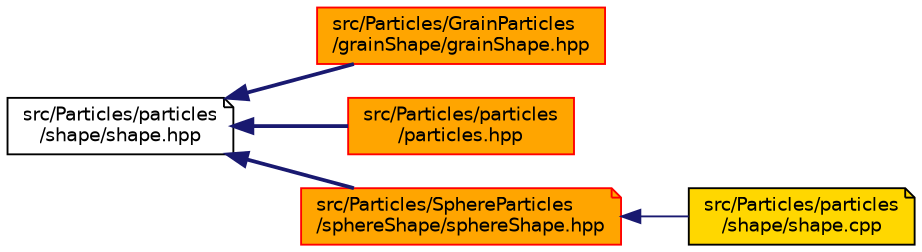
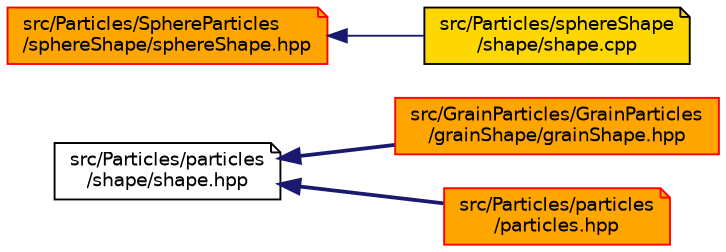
node "src/Particles/GrainParticles /grainShape/grainShape.hpp": label "src/Particles/GrainParticles /grainShape/grainShape.hpp" -> "src/GrainParticles/GrainParticles /grainShape/grainShape.hpp"
node "src/Particles/particles /particles.hpp": shape box -> note
edge "src/Particles/SphereParticles /sphereShape/sphereShape.hpp" -> "src/Particles/particles /shape/shape.hpp": removed
node "src/Particles/particles /shape/shape.cpp": label "src/Particles/particles /shape/shape.cpp" -> "src/Particles/sphereShape /shape/shape.cpp"
